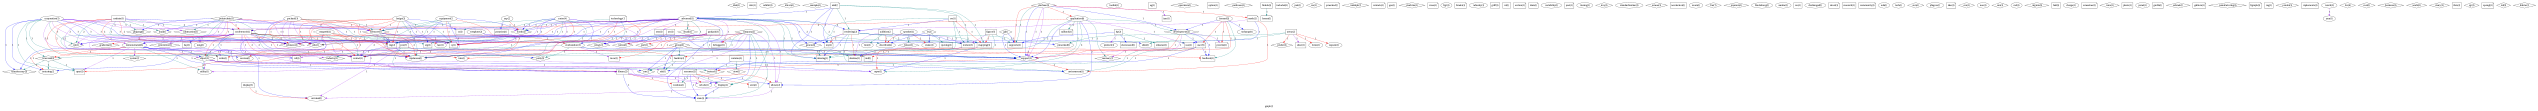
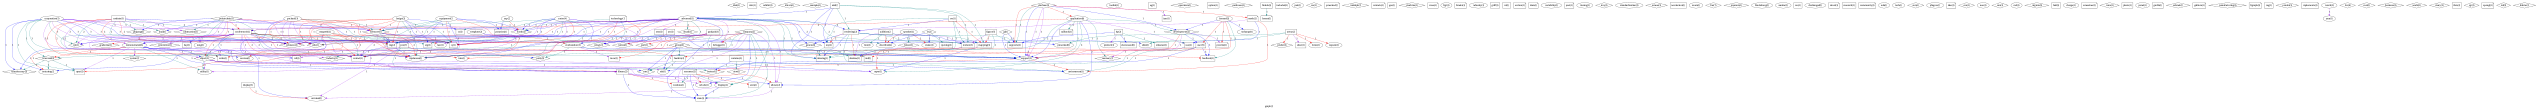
edge "equipment(3)" -> "poration(1)": added, label "1"
